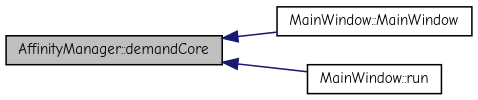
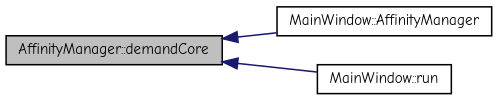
node "MainWindow::MainWindow": label "MainWindow::MainWindow" -> "MainWindow::AffinityManager"
